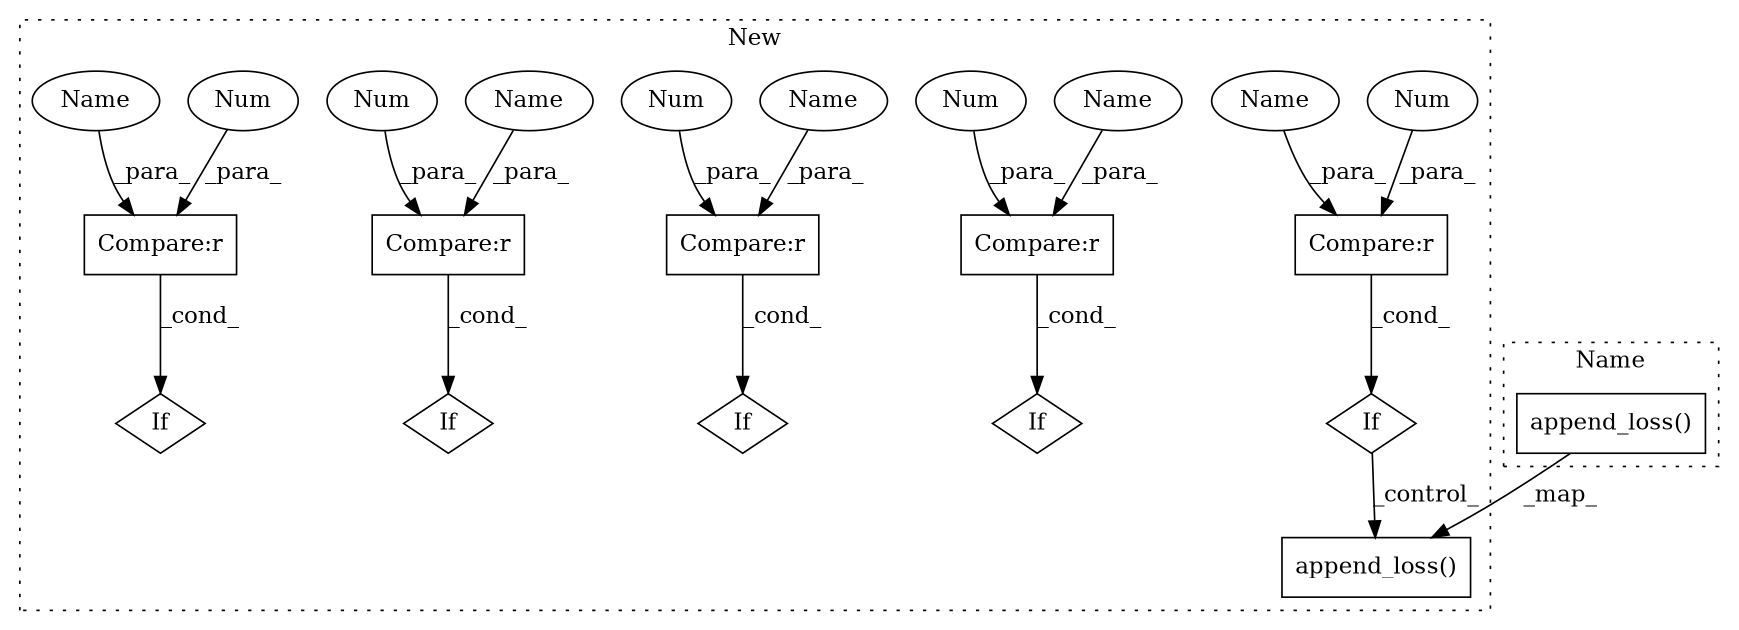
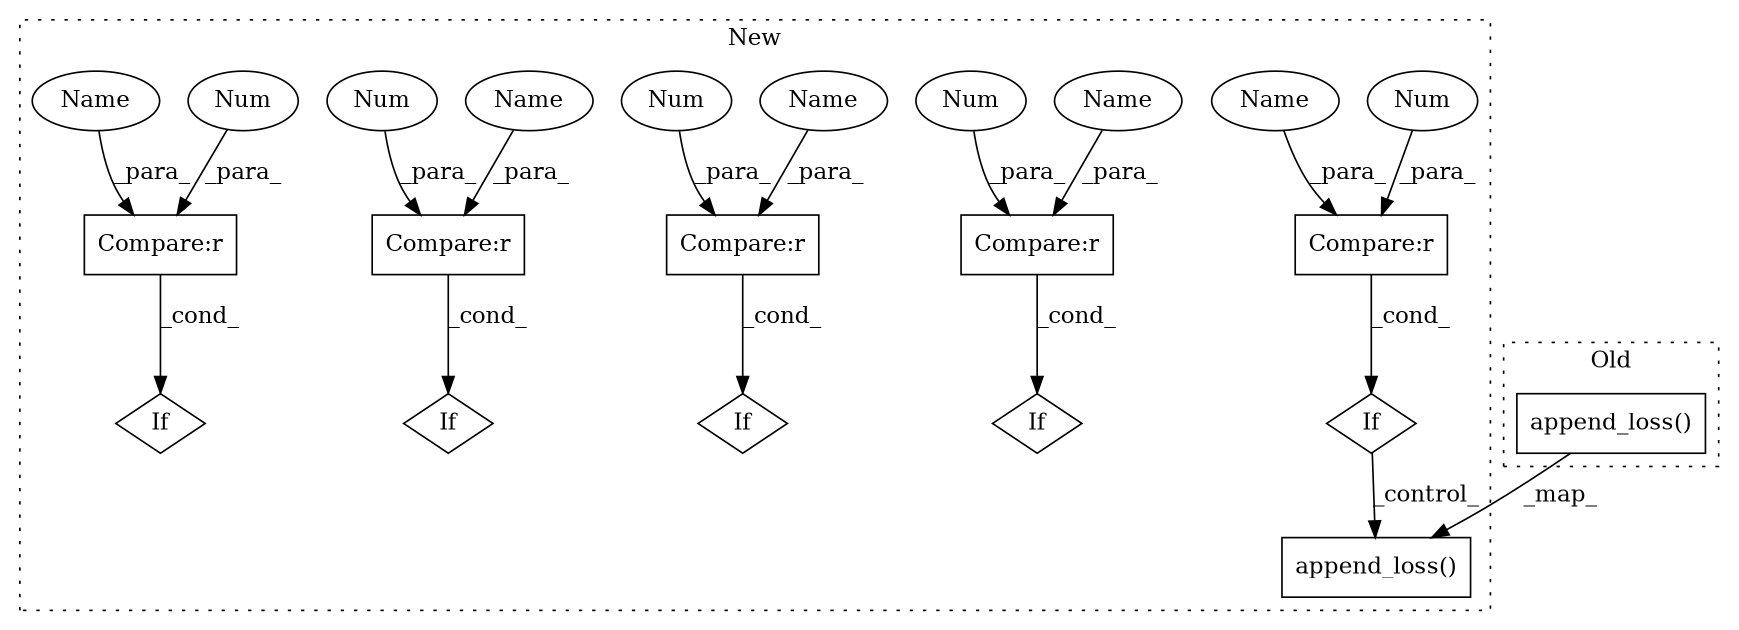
cluster "Name": label "Name" -> "Old"
